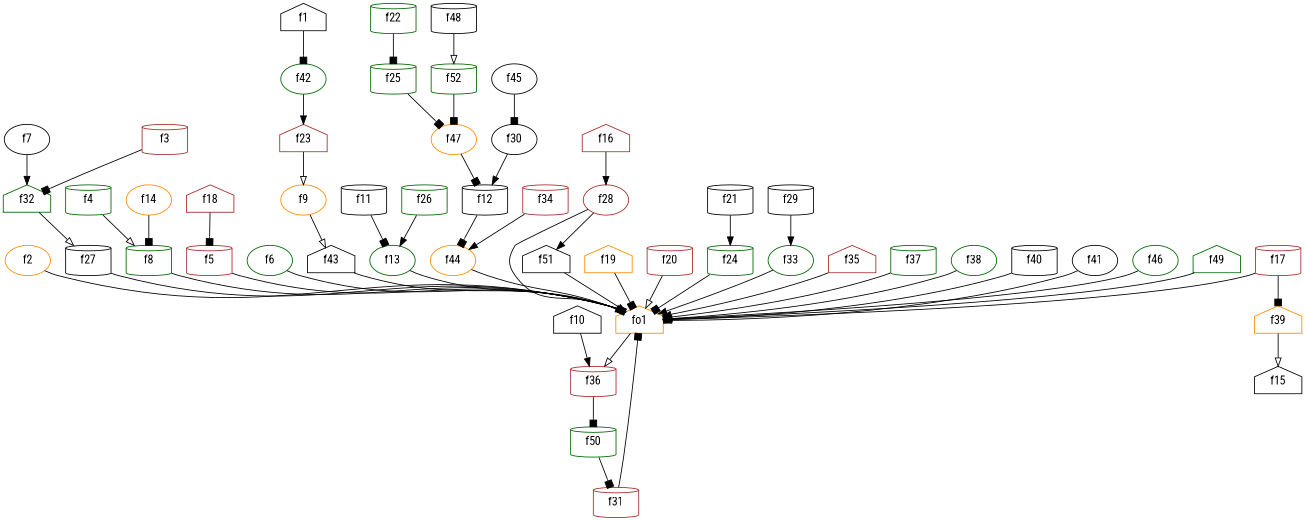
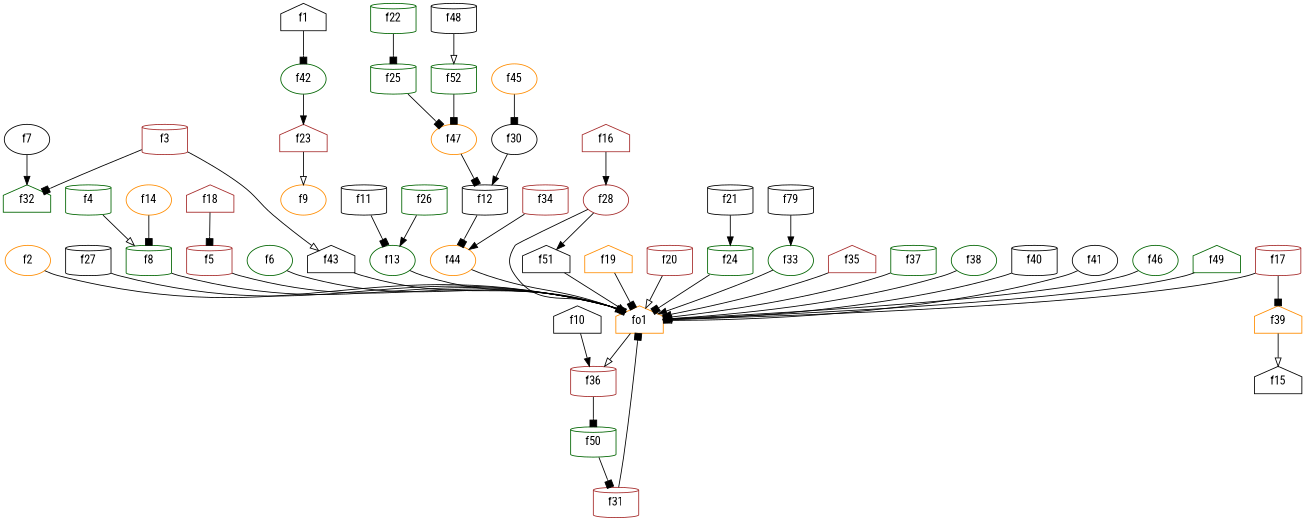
node "f45": color black -> darkorange
node "f29": label "f29" -> "f79"
edge "f32" -> "f27": removed
edge "f9" -> "f43": now "f3" -> "f43"
